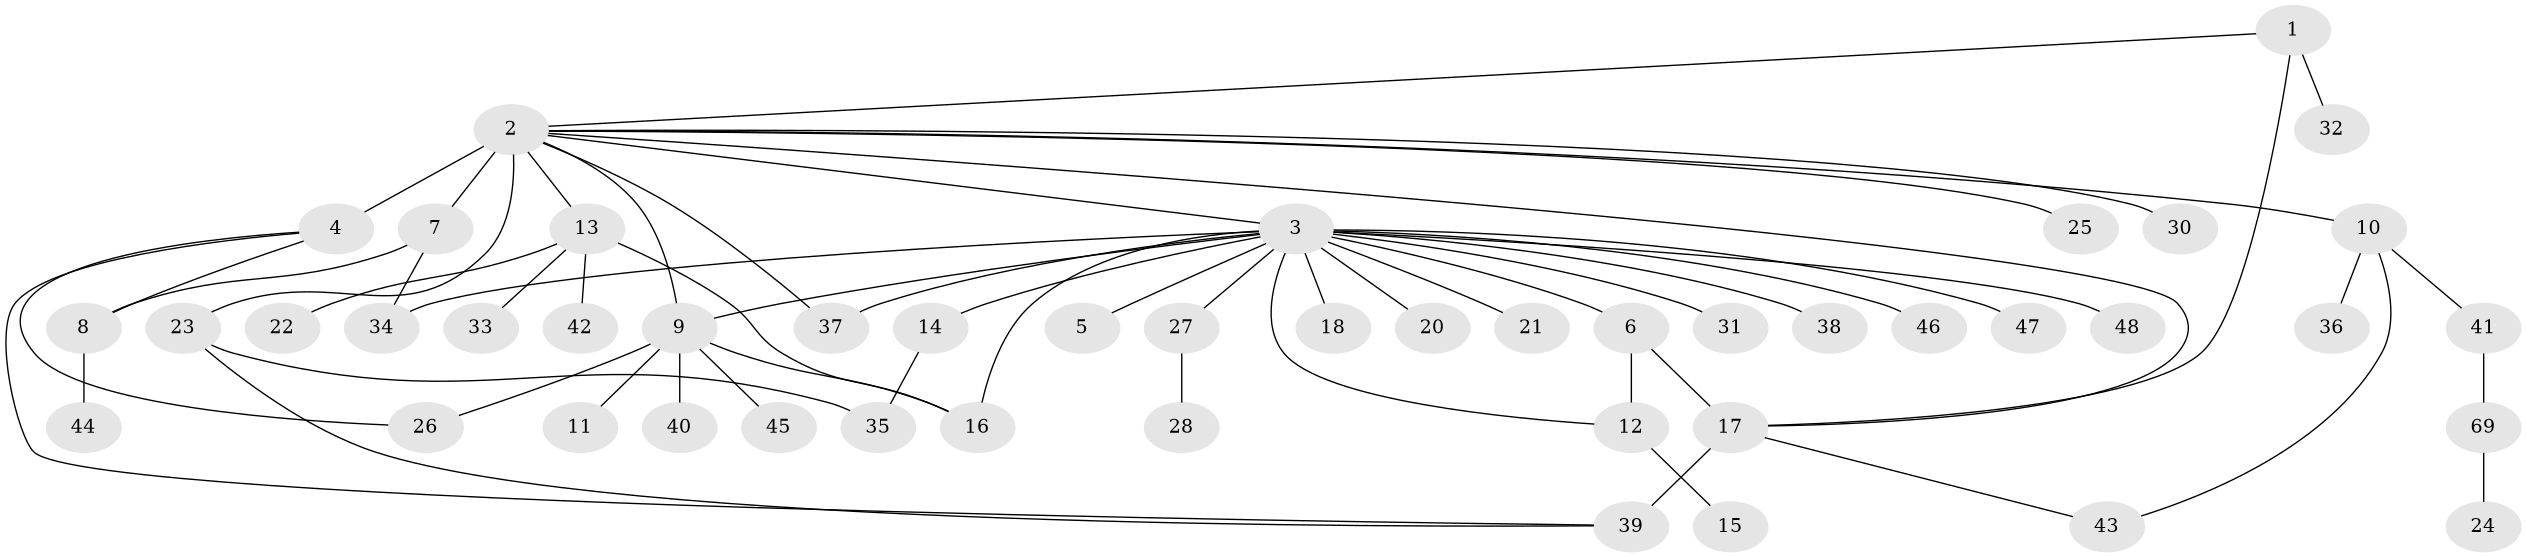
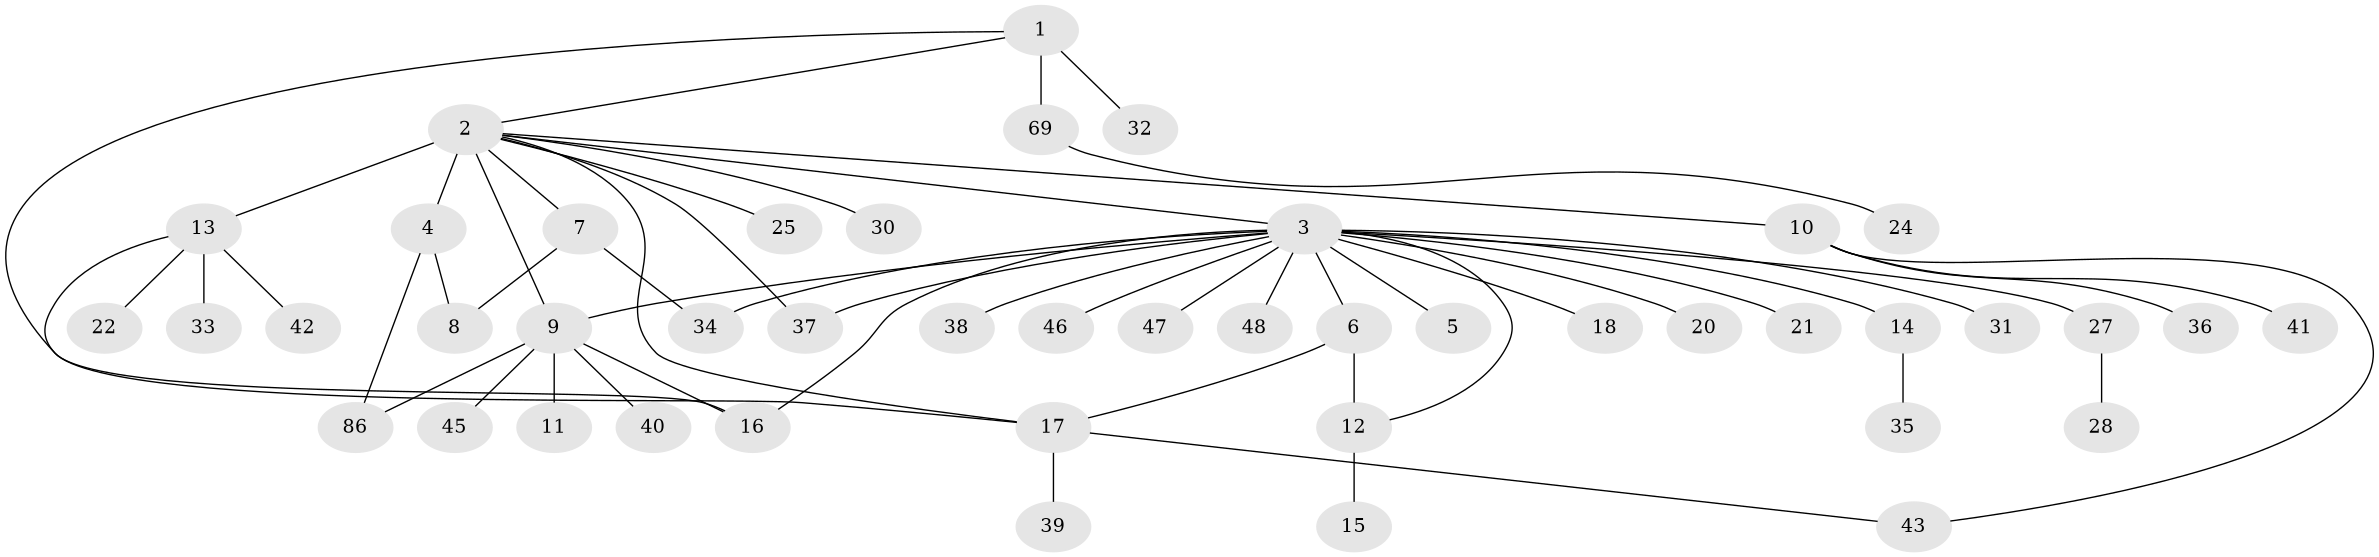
node "23": removed
edge "41" -- "69": now "1" -- "69"
node "44": removed
node "26": label "26" -> "86"
edge "4" -- "39": removed
